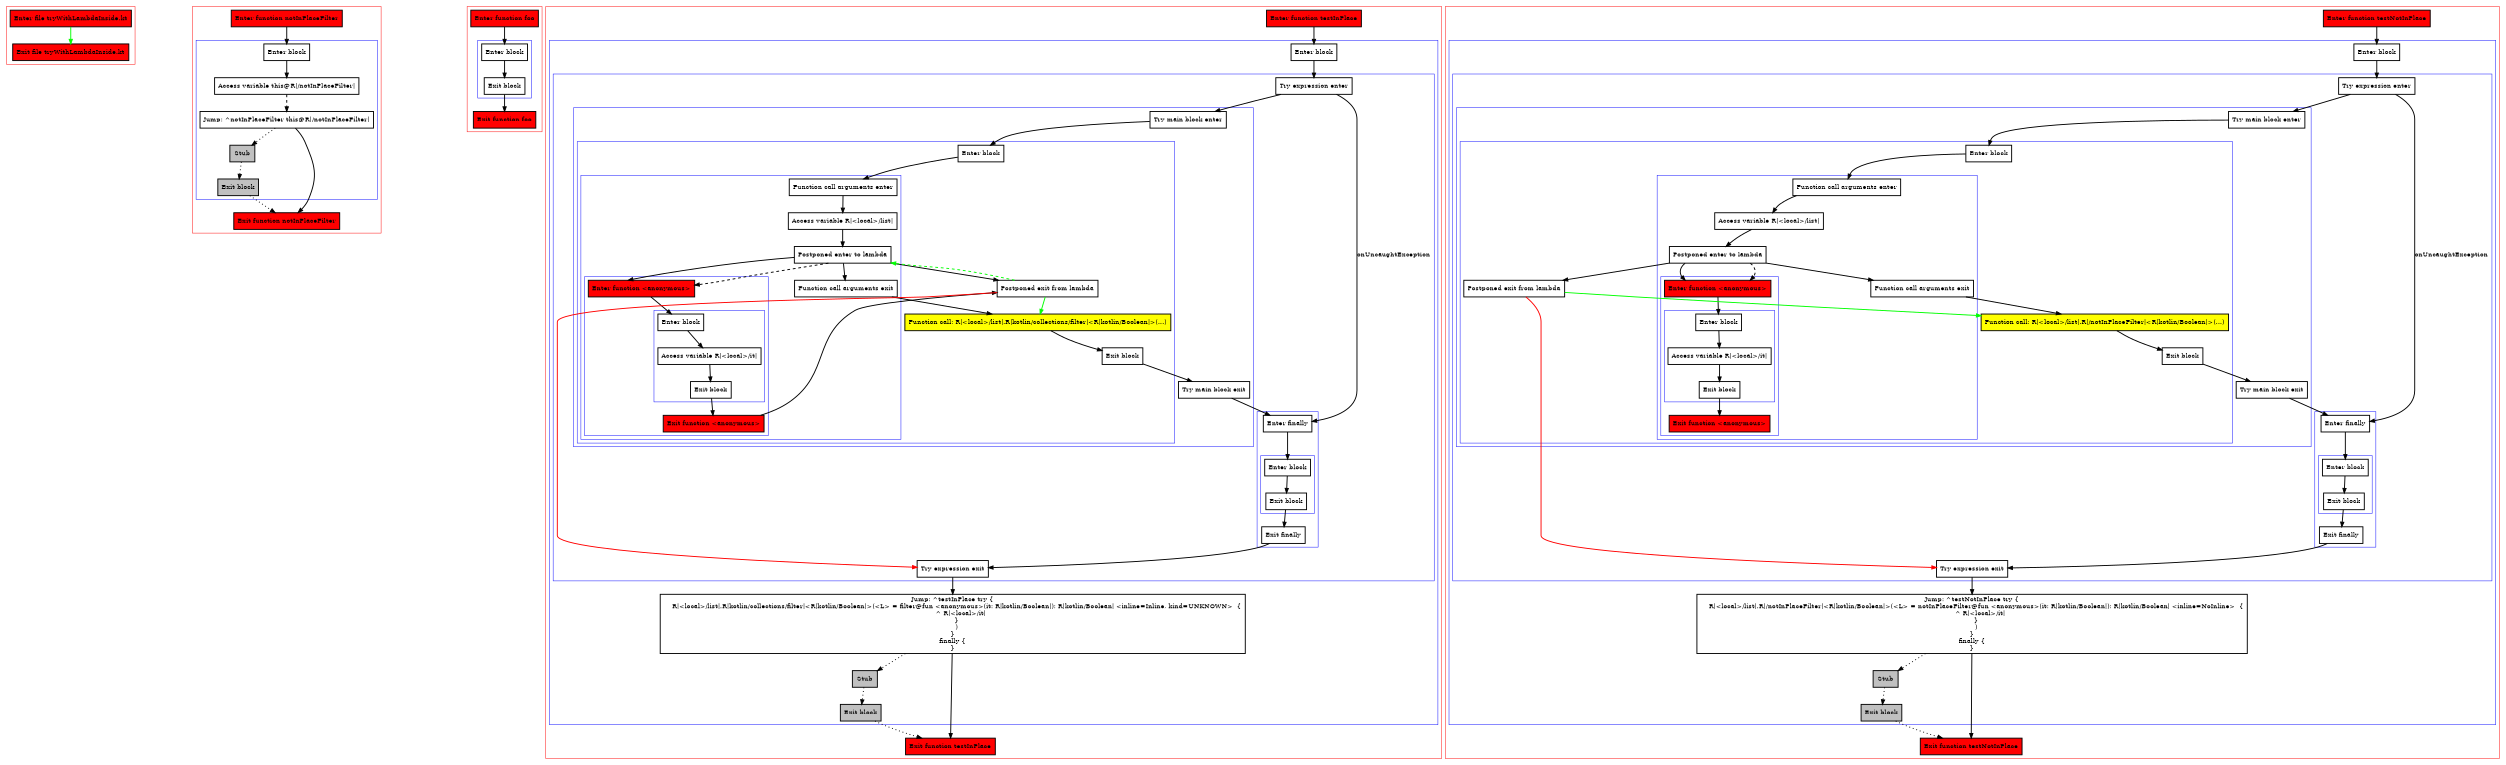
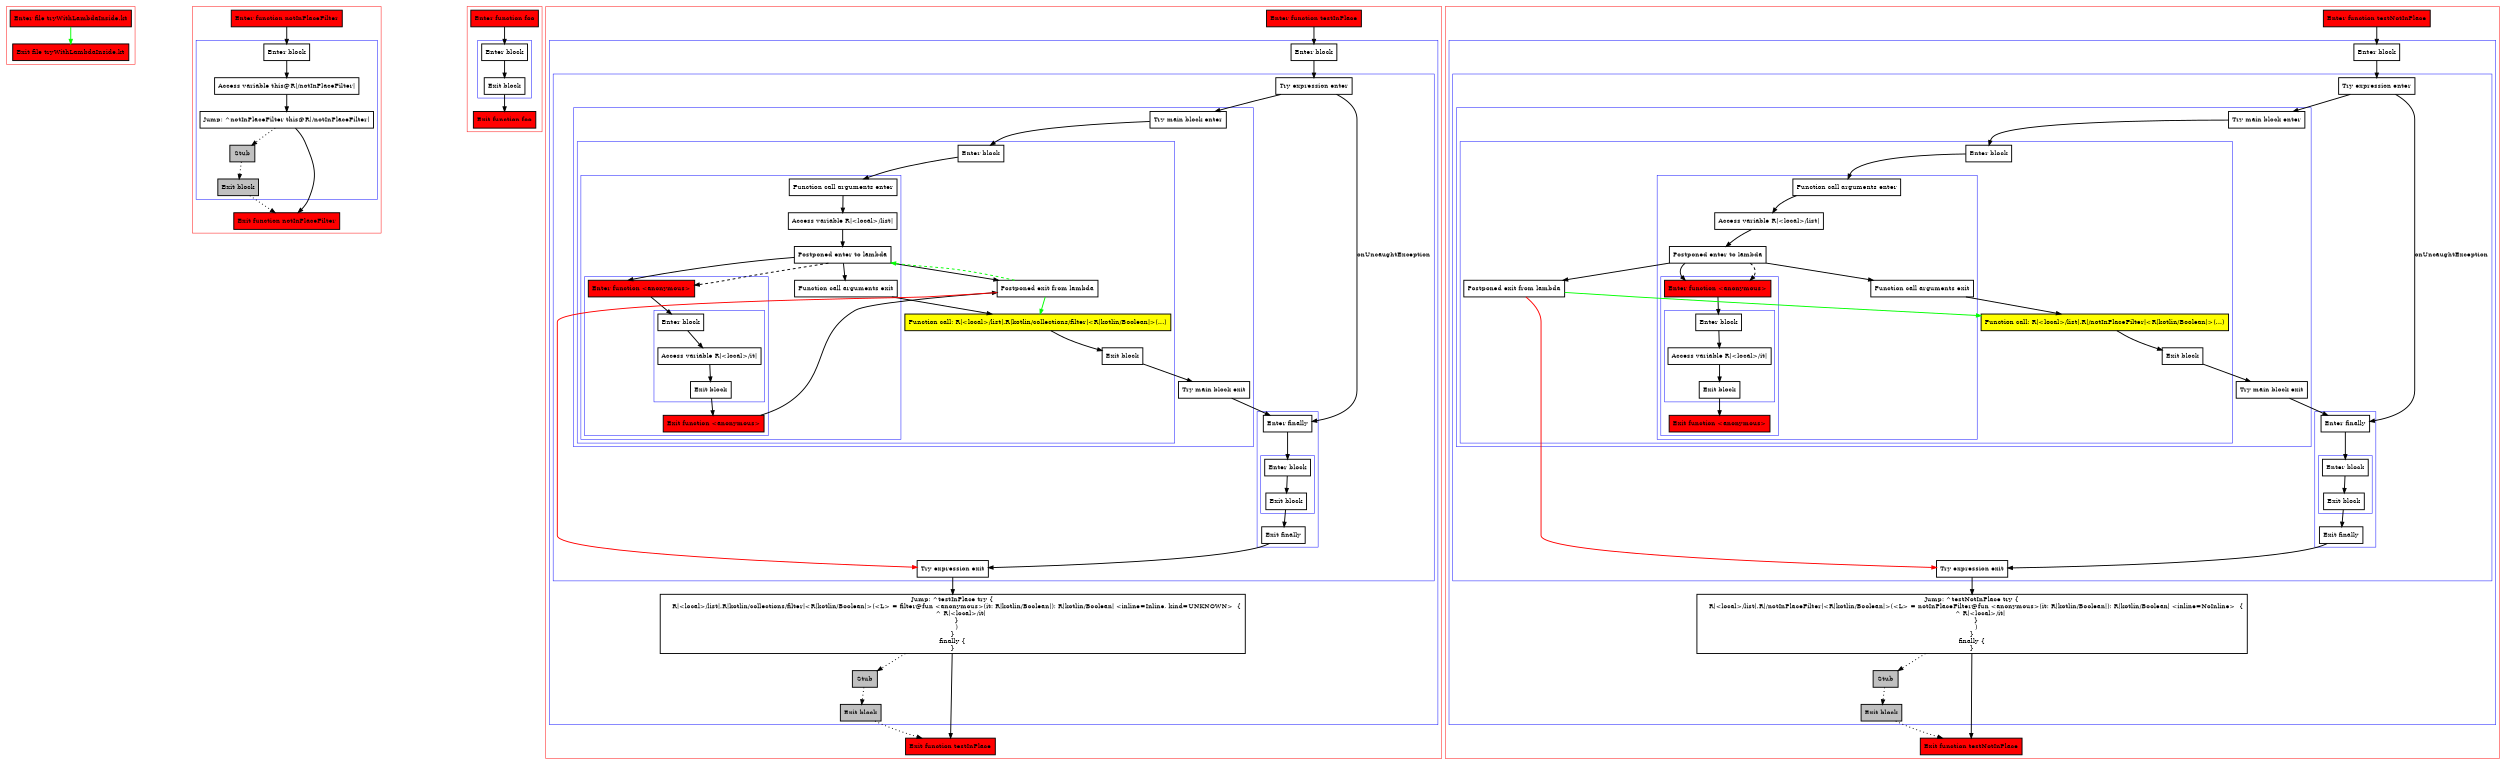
edge "Access variable this@R|/notInPlaceFilter|" -> "Jump: ^notInPlaceFilter this@R|/notInPlaceFilter|": style dashed -> solid
